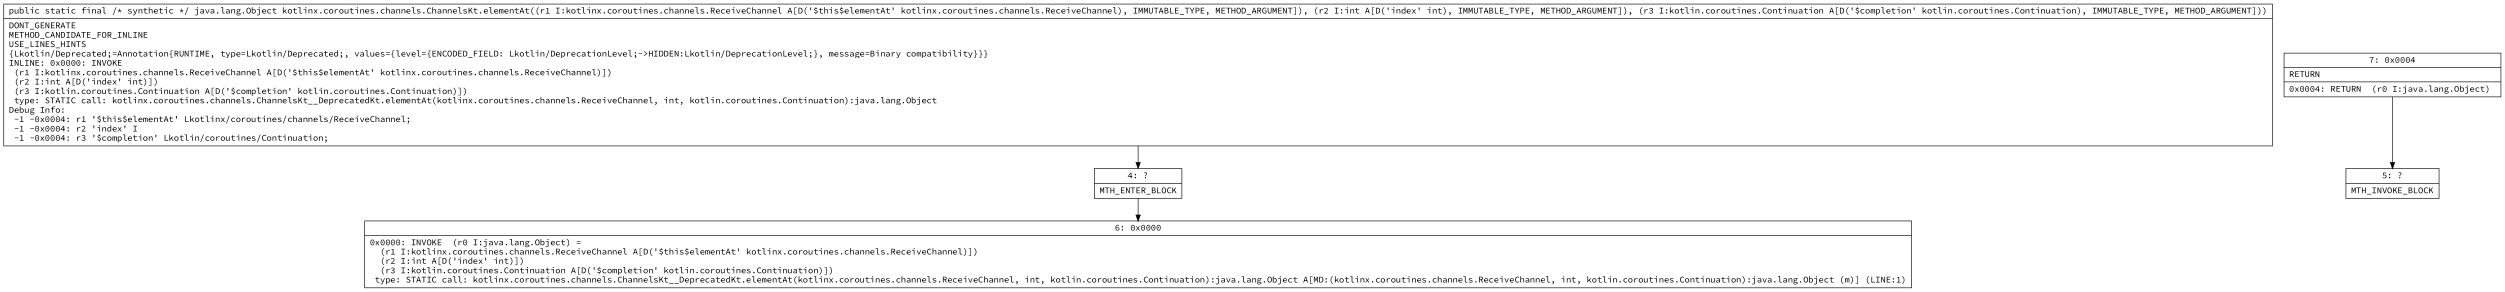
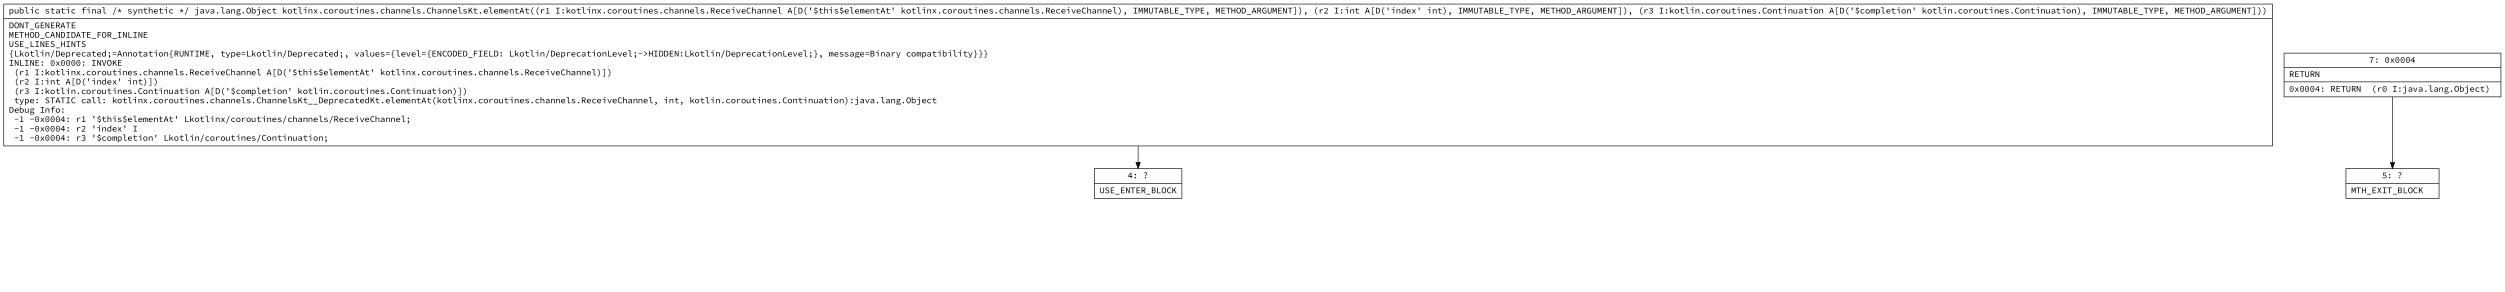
node "4: ?": text "MTH_ENTER_BLOCK" -> "USE_ENTER_BLOCK"
node "5: ?": text "MTH_INVOKE_BLOCK" -> "MTH_EXIT_BLOCK"
node "6: 0x0000": removed
